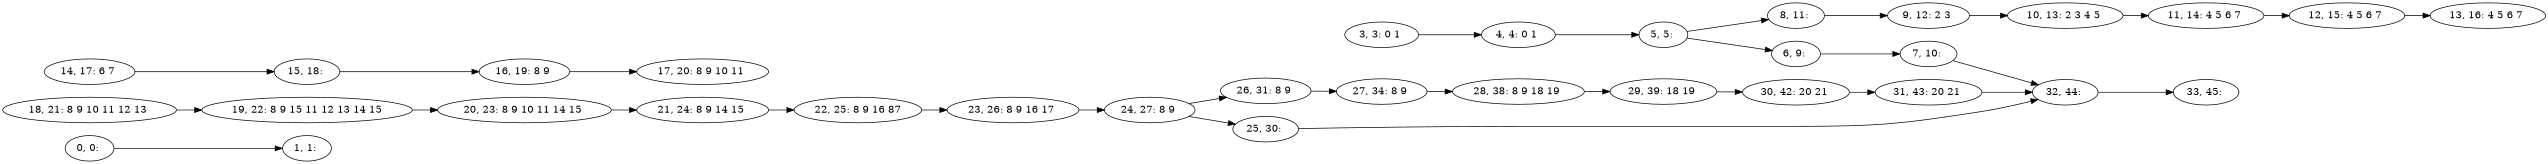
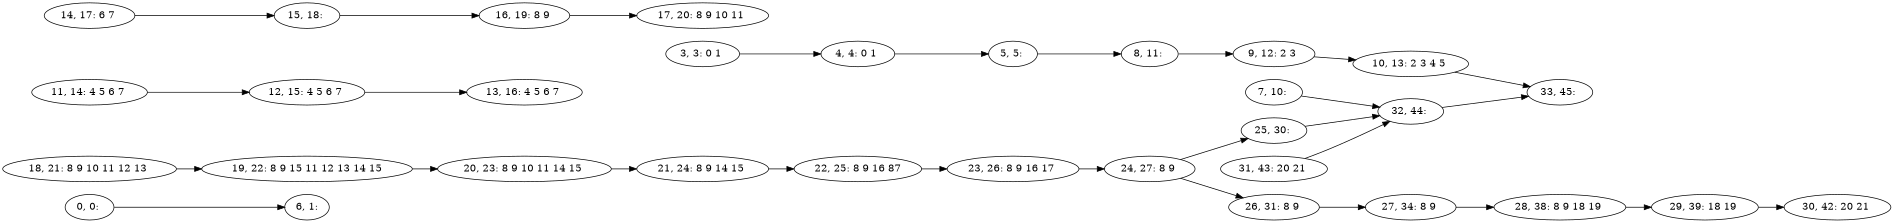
edge "10, 13: 2 3 4 5" -> "11, 14: 4 5 6 7": now "10, 13: 2 3 4 5" -> "33, 45:"
node "6, 9:": removed
edge "30, 42: 20 21" -> "31, 43: 20 21": removed
node "1, 1:": label "1, 1:" -> "6, 1:"
